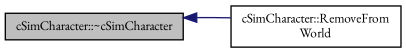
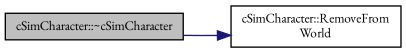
edge "cSimCharacter::RemoveFrom World" -> "cSimCharacter::~cSimCharacter": reversed
